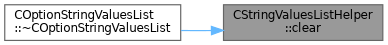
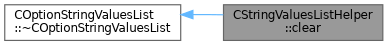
edge "COptionStringValuesList ::~COptionStringValuesList" -> "CStringValuesListHelper ::clear": reversed
